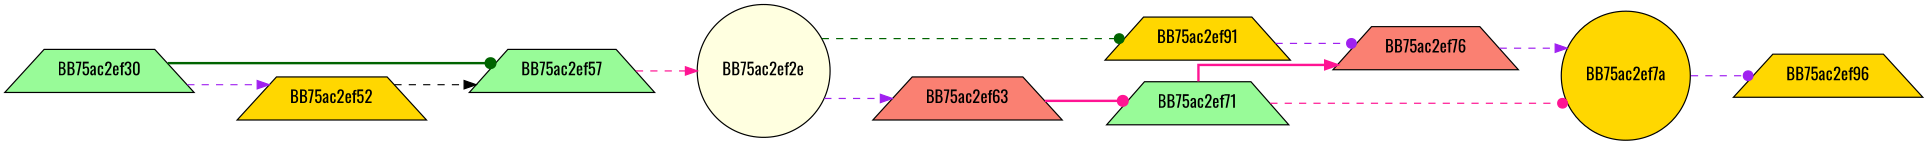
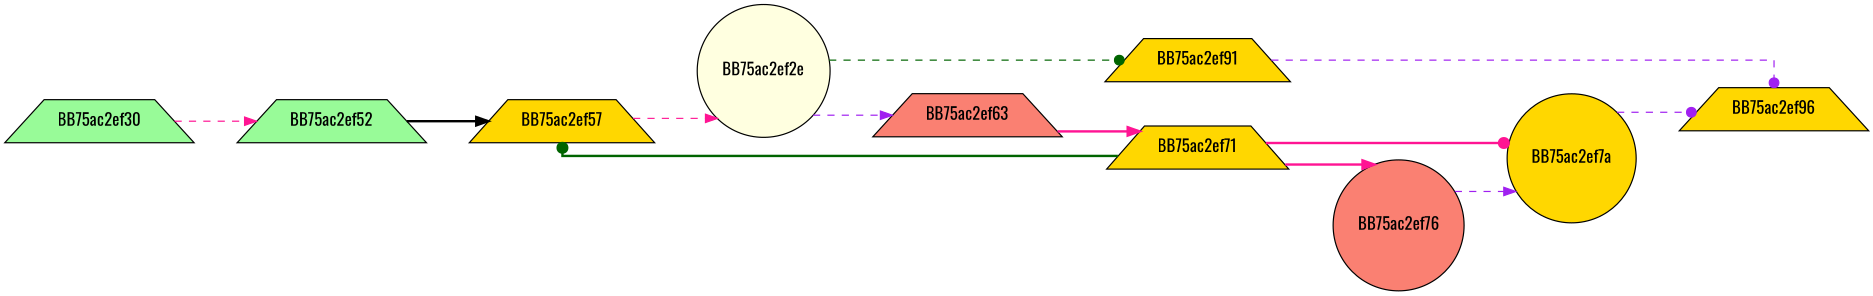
edge "BB75ac2ef91" -> "BB75ac2ef76": now "BB75ac2ef91" -> "BB75ac2ef96"
node "BB75ac2ef76": shape trapezium -> circle
edge "BB75ac2ef30" -> "BB75ac2ef57": now "BB75ac2ef71" -> "BB75ac2ef57"
node "BB75ac2ef57": fillcolor palegreen -> gold
edge "BB75ac2ef30" -> "BB75ac2ef52": color purple -> deeppink
edge "BB75ac2ef52" -> "BB75ac2ef57": style dashed -> bold
node "BB75ac2ef52": fillcolor gold -> palegreen
edge "BB75ac2ef63" -> "BB75ac2ef71": arrowhead dot -> normal
node "BB75ac2ef71": fillcolor palegreen -> gold
edge "BB75ac2ef71" -> "BB75ac2ef7a": style dashed -> bold
